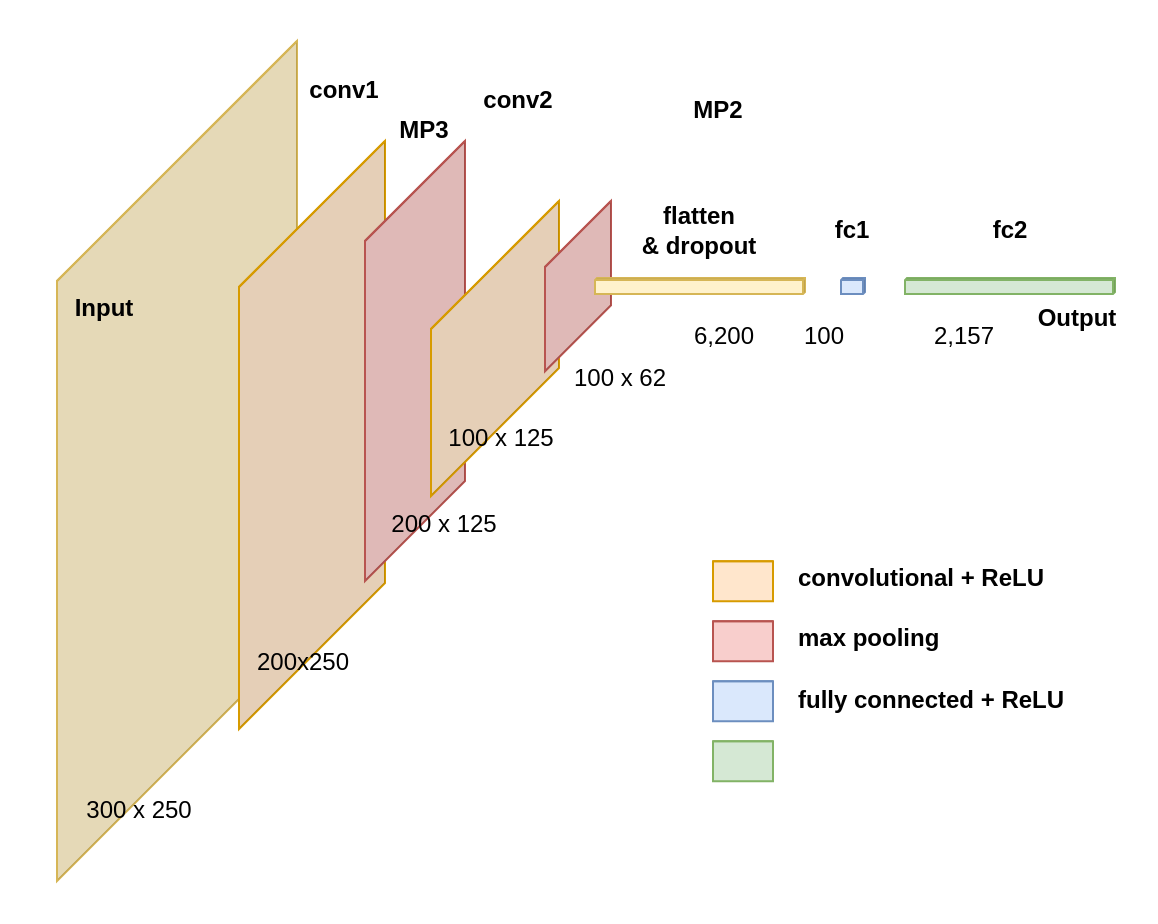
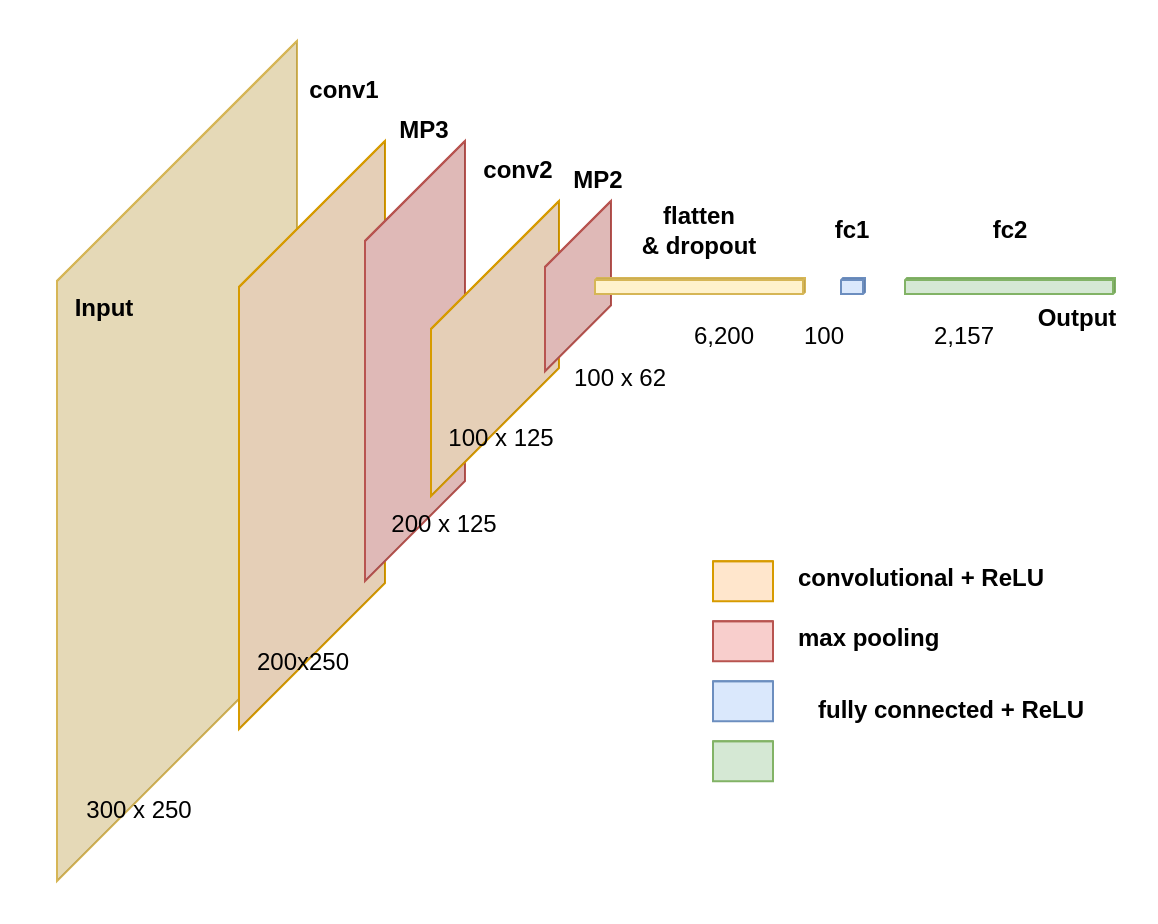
node "conv2": moved (519, 101) -> (519, 171)
node "MP2": moved (719, 111) -> (599, 181)
node "fully connected + ReLU": moved (933, 701) -> (953, 711)
